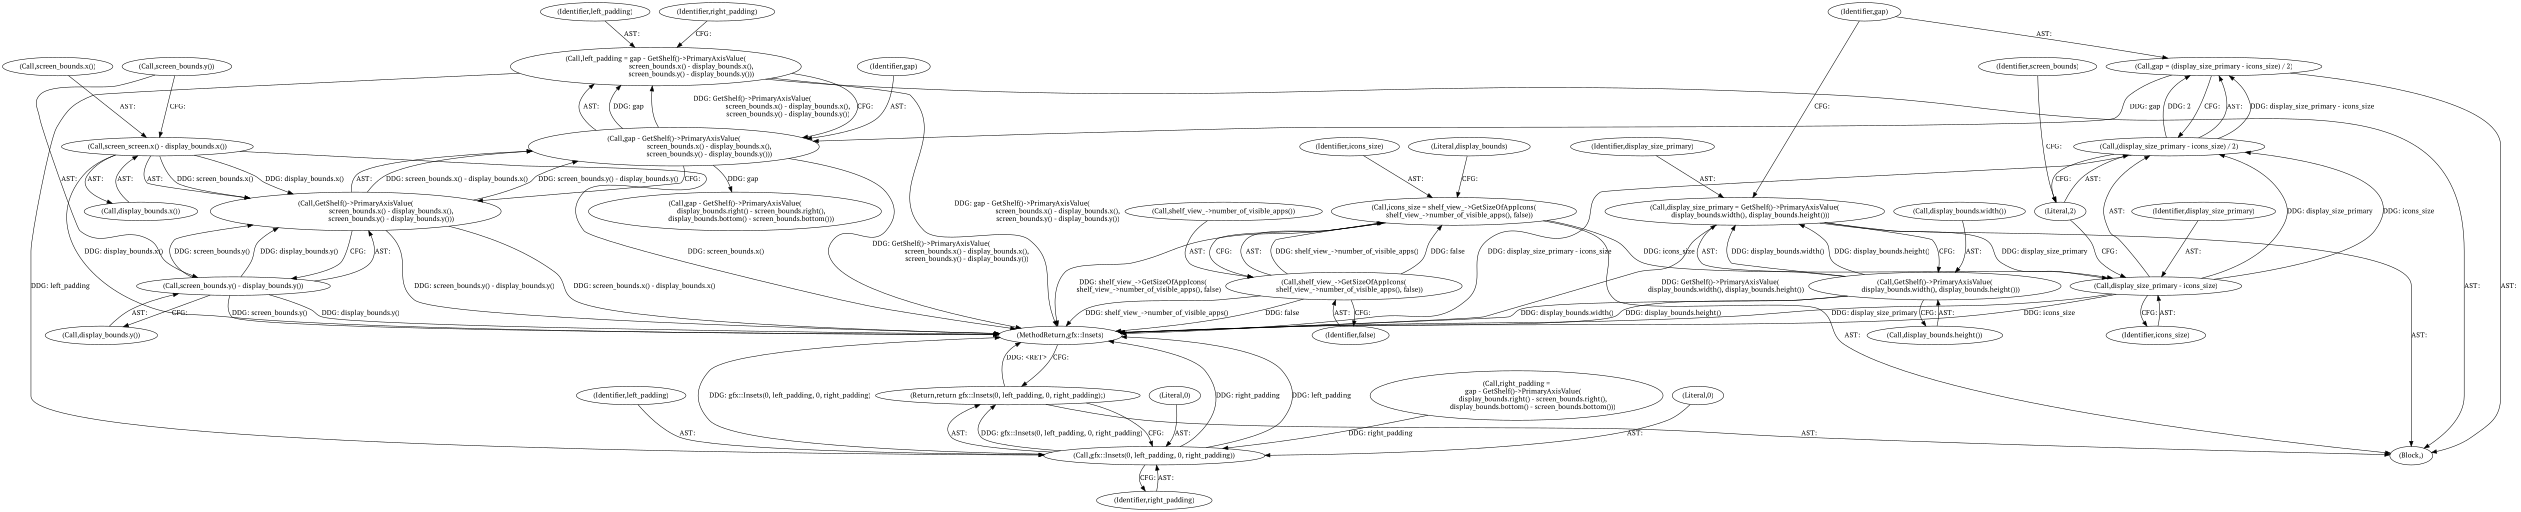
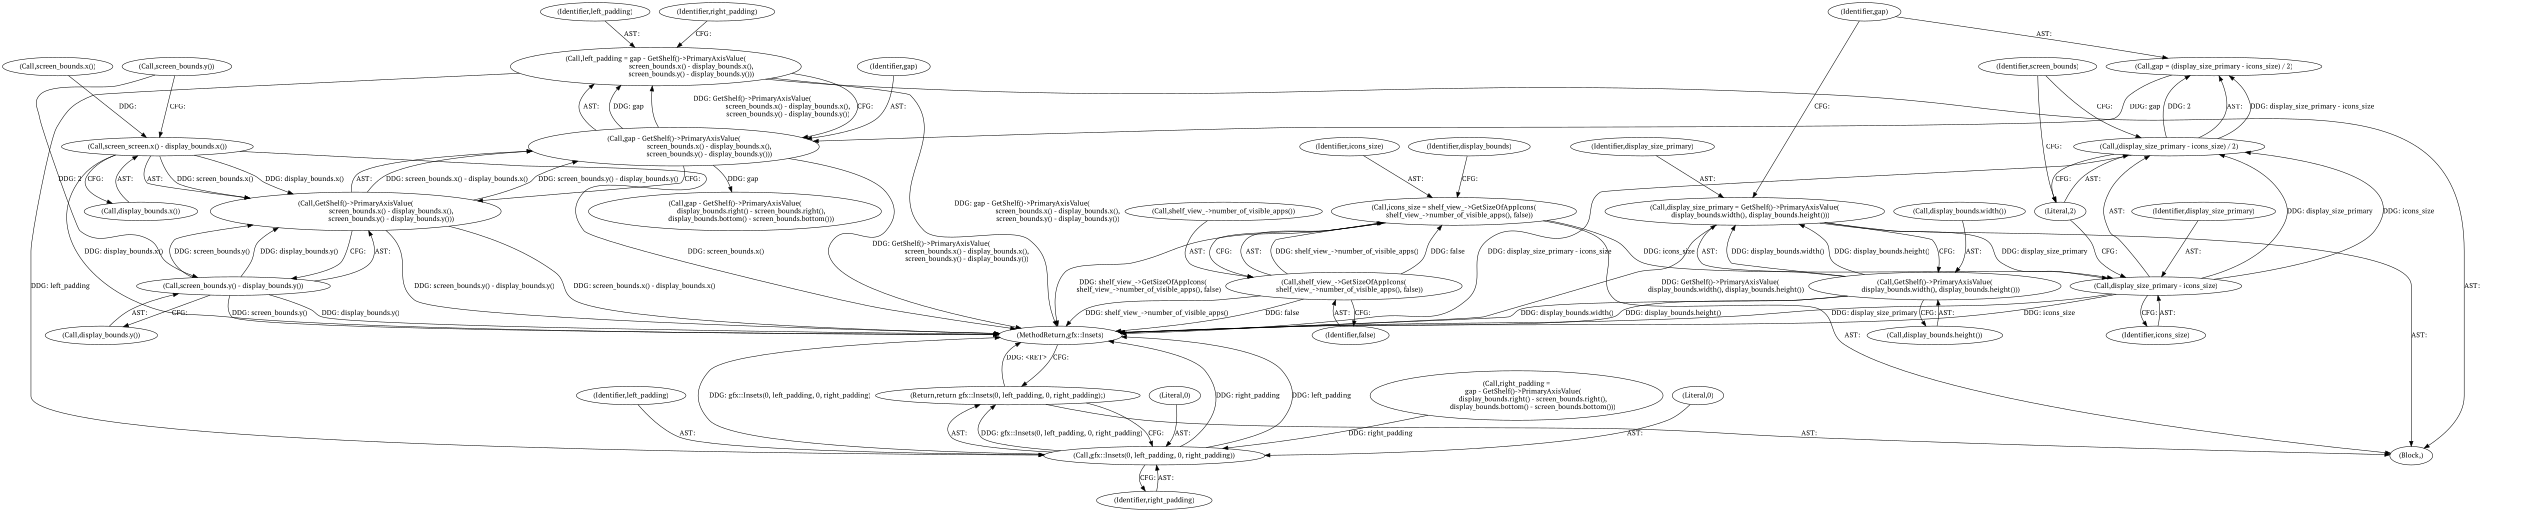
edge "(Call,gap = (display_size_primary - icons_size) / 2)" -> "(Call,(display_size_primary - icons_size) / 2)": now "(Identifier,screen_bounds)" -> "(Call,(display_size_primary - icons_size) / 2)"
edge "(Call,screen_bounds.x())" -> "(Call,screen_screen.x() - display_bounds.x())": label "AST: " -> "DDG: "
node "(Literal,display_bounds)": label "(Literal,display_bounds)" -> "(Identifier,display_bounds)"
edge "(Call,screen_bounds.y())" -> "(Call,screen_bounds.y() - display_bounds.y())": label "AST: " -> "DDG: 2"
edge "(Call,screen_screen.x() - display_bounds.x())" -> "(Call,display_bounds.x())": label "AST: " -> "CFG: "
edge "(Call,gap = (display_size_primary - icons_size) / 2)" -> "(Block,)": removed, label "AST:"
